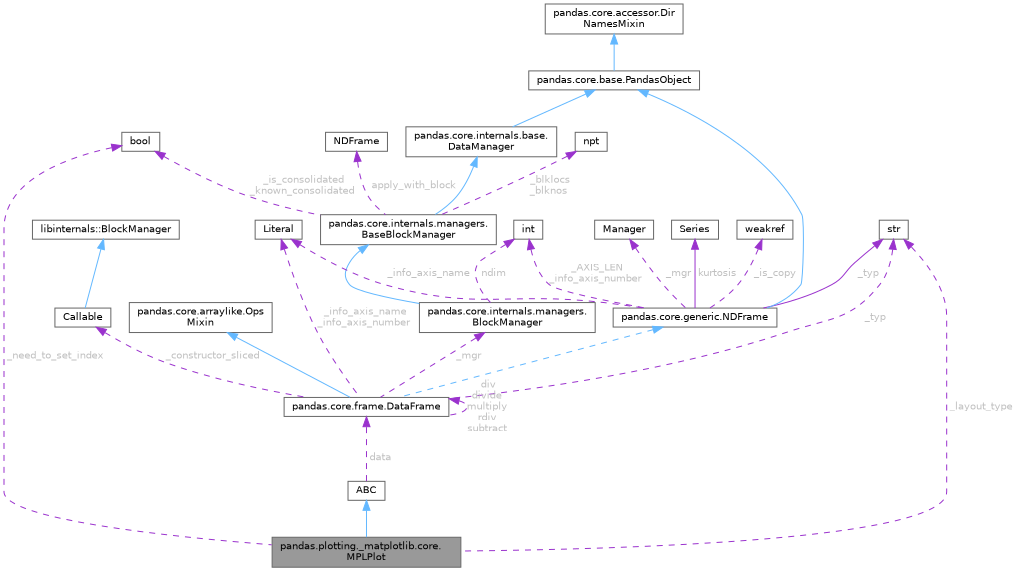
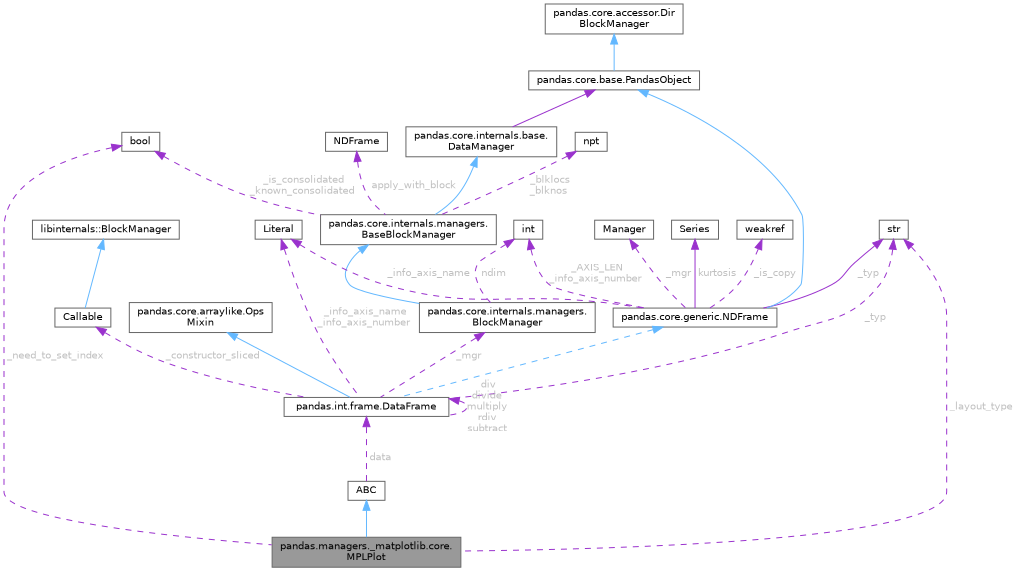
node "pandas.core.accessor.Dir NamesMixin": label "pandas.core.accessor.Dir NamesMixin" -> "pandas.core.accessor.Dir BlockManager"
edge "pandas.core.internals.base. DataManager" -> "pandas.core.base.PandasObject": color steelblue1 -> darkorchid3
node "pandas.core.frame.DataFrame": label "pandas.core.frame.DataFrame" -> "pandas.int.frame.DataFrame"
node "pandas.plotting._matplotlib.core. MPLPlot": label "pandas.plotting._matplotlib.core. MPLPlot" -> "pandas.managers._matplotlib.core. MPLPlot"
